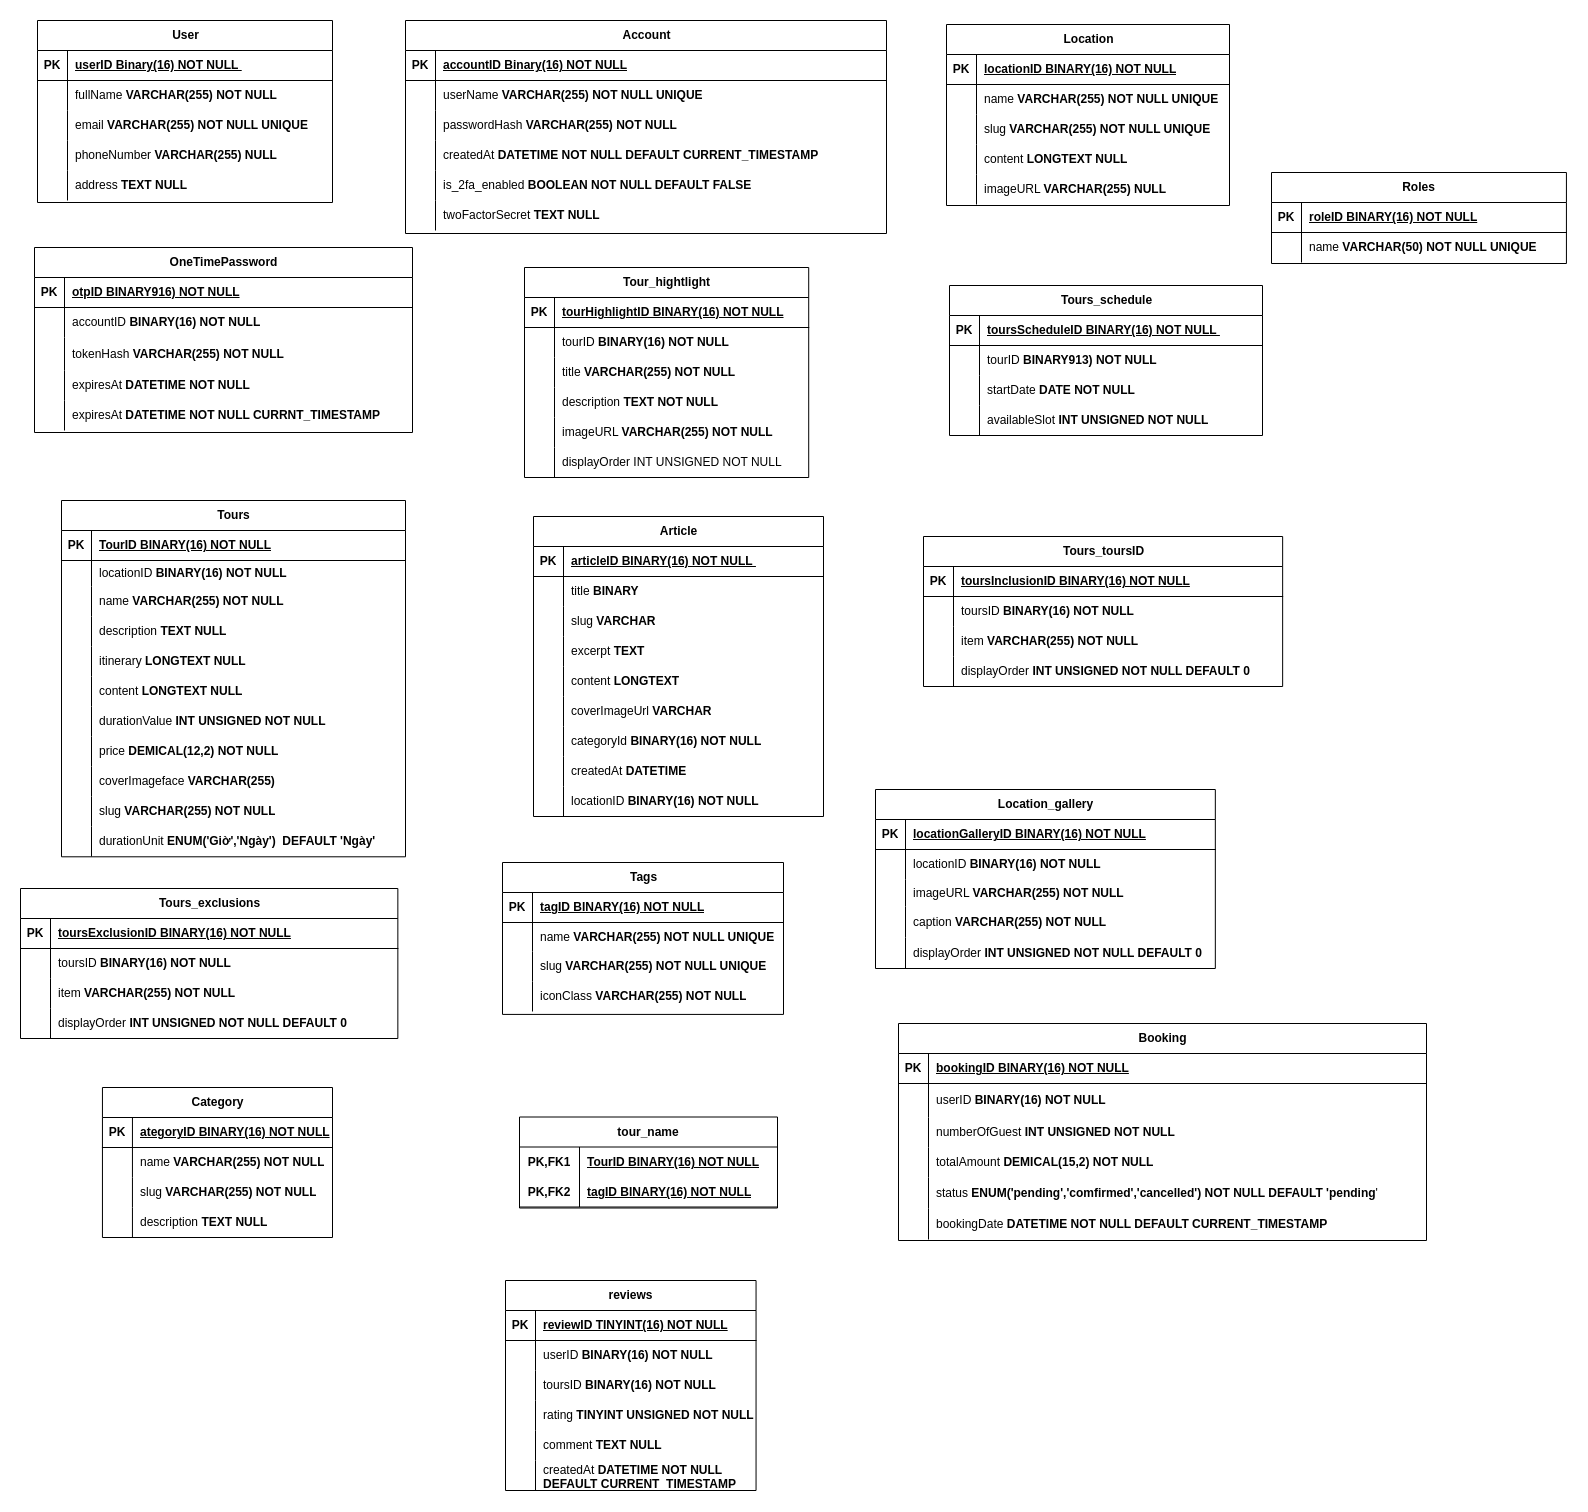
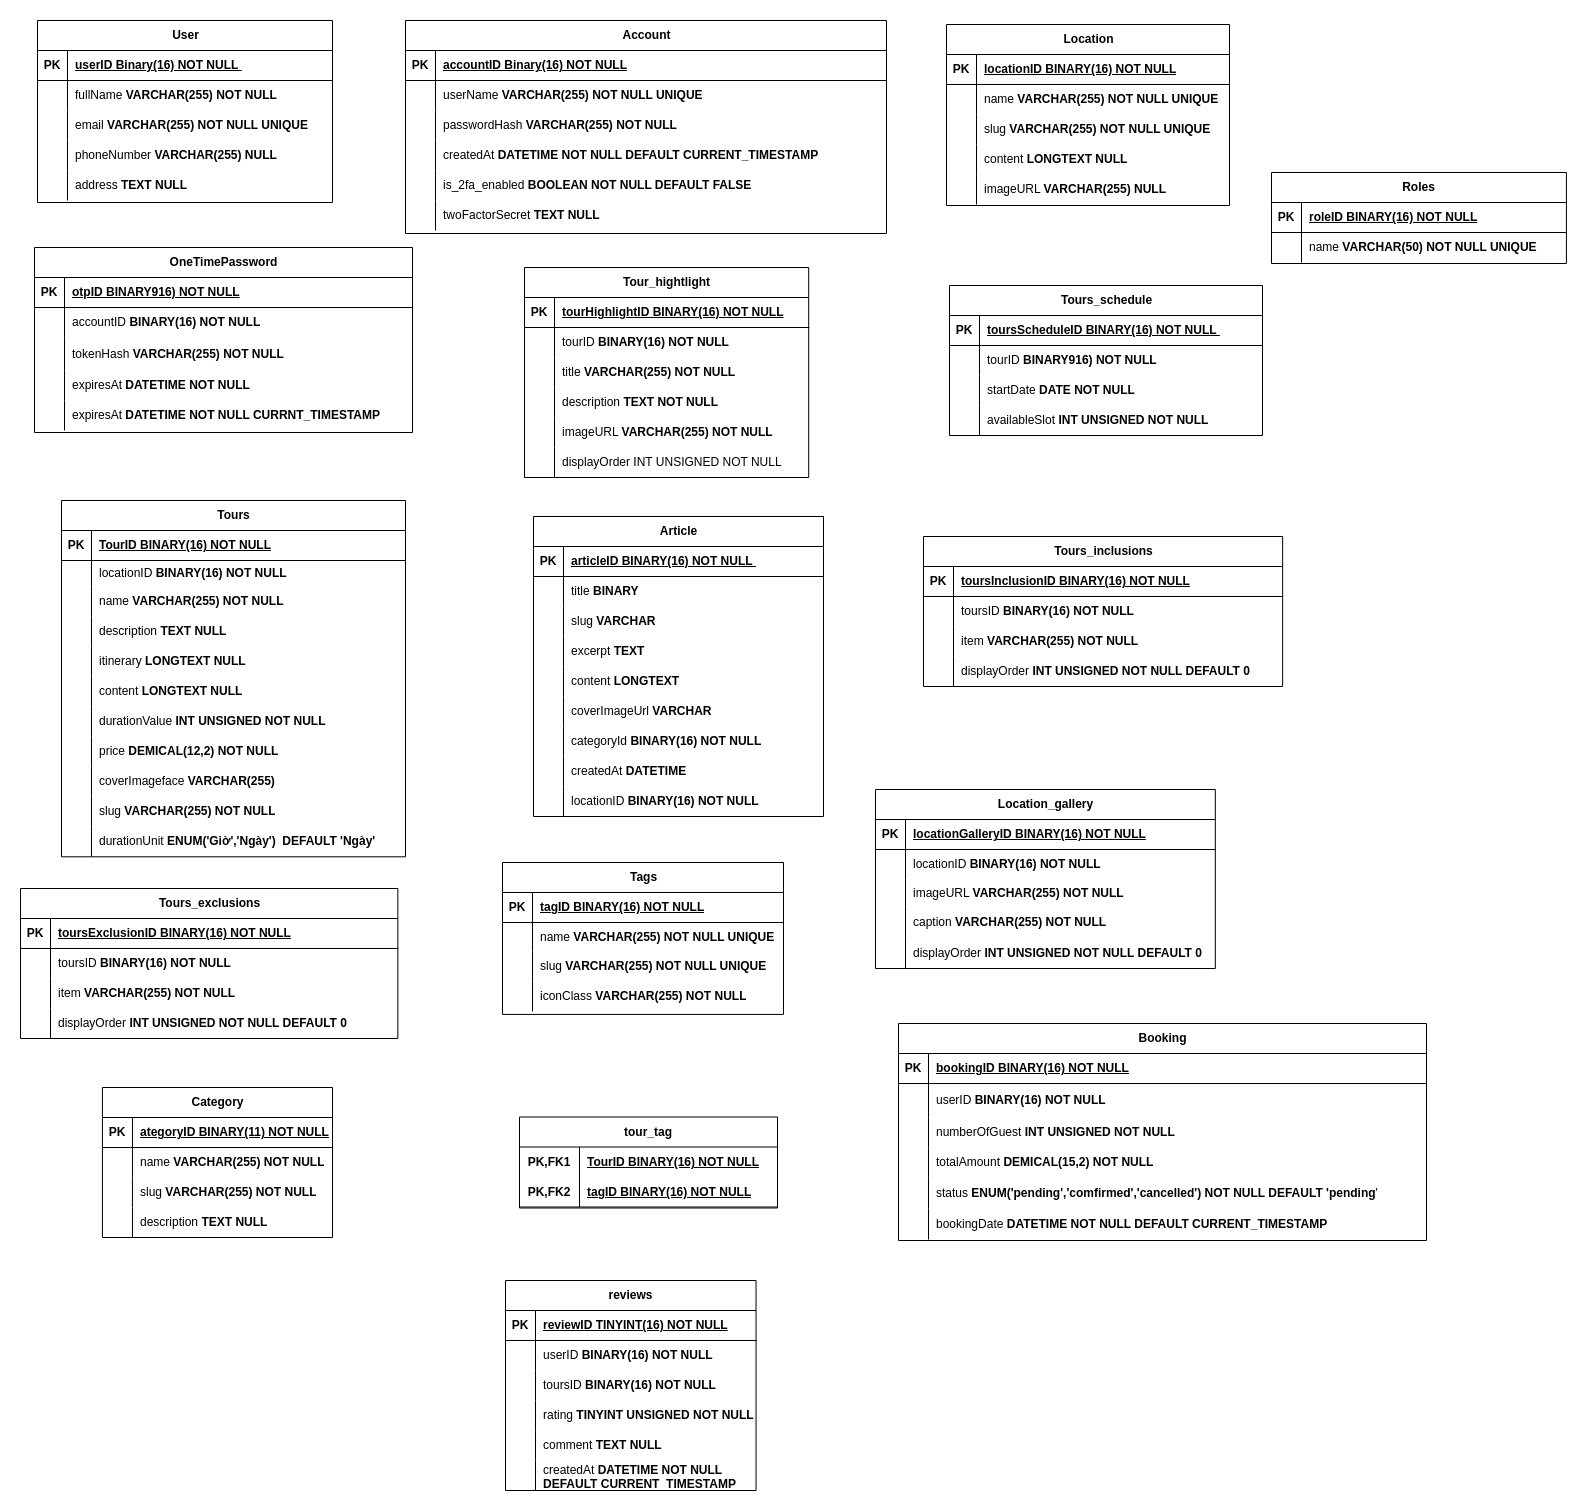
node "tourID BINARY913) NOT NULL": label "tourID BINARY913) NOT NULL" -> "tourID BINARY916) NOT NULL"
node "Tours_toursID": label "Tours_toursID" -> "Tours_inclusions"
node "ategoryID BINARY(16) NOT NULL": label "ategoryID BINARY(16) NOT NULL" -> "ategoryID BINARY(11) NOT NULL"
node "tour_name": label "tour_name" -> "tour_tag"
